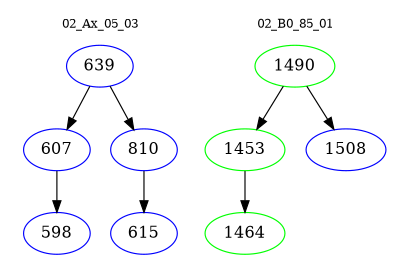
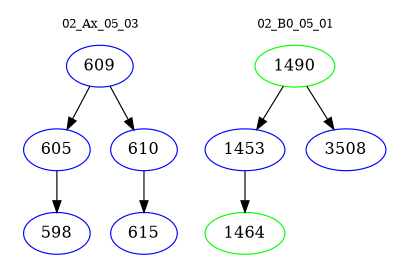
cluster "02_B0_85_01": label "02_B0_85_01" -> "02_B0_05_01"
node "639": label "639" -> "609"
node "607": label "607" -> "605"
node "810": label "810" -> "610"
node "1453": color green -> blue
node "1508": label "1508" -> "3508"
